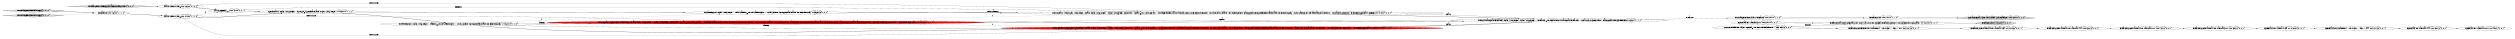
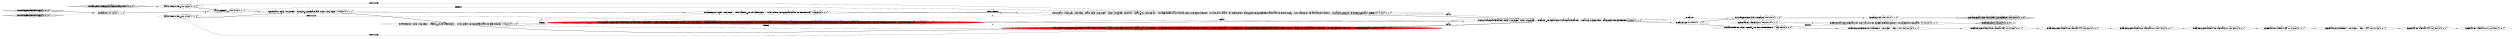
edge "closeCalled.set(0)@@@3@@@['1', '1', '0']" -> "final int WINDOW_SIZE = 3@@@4@@@['1', '1', '0']": now "closeCalled.set(0)@@@3@@@['1', '1', '0']" -> "final long LATENESS = 1@@@4@@@['0', '0', '1']"
node "testHarness.open()@@@9@@@['1', '1', '1']": added
